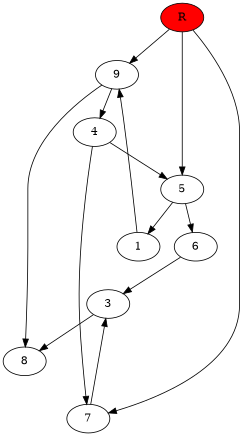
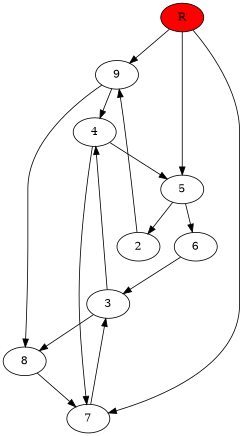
edge "3" -> "4": added
node "1": label "1" -> "2"
edge "8" -> "7": added
